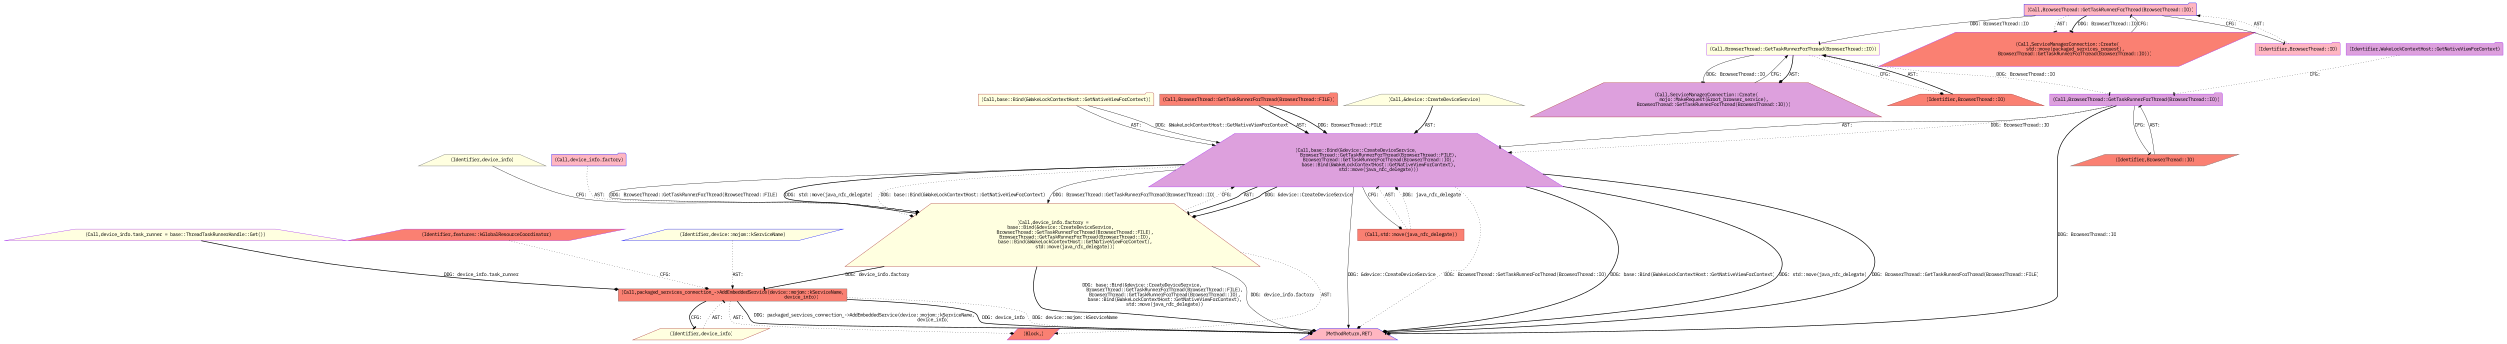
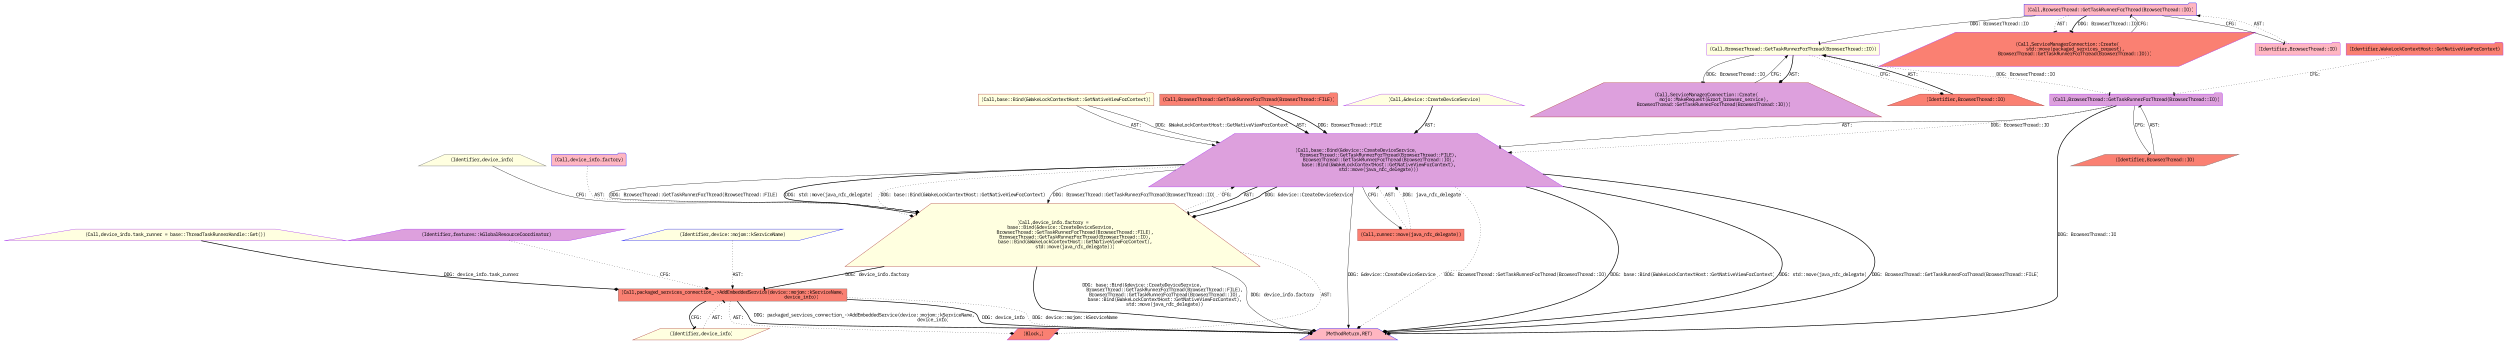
node "(Identifier,WakeLockContextHost::GetNativeViewForContext)": fillcolor plum -> salmon
node "(Call,&device::CreateDeviceService)": color gray40 -> purple
node "(Identifier,features::kGlobalResourceCoordinator)": fillcolor salmon -> plum
node "(Call,std::move(java_nfc_delegate))": label "(Call,std::move(java_nfc_delegate))" -> "(Call,runner::move(java_nfc_delegate))"
